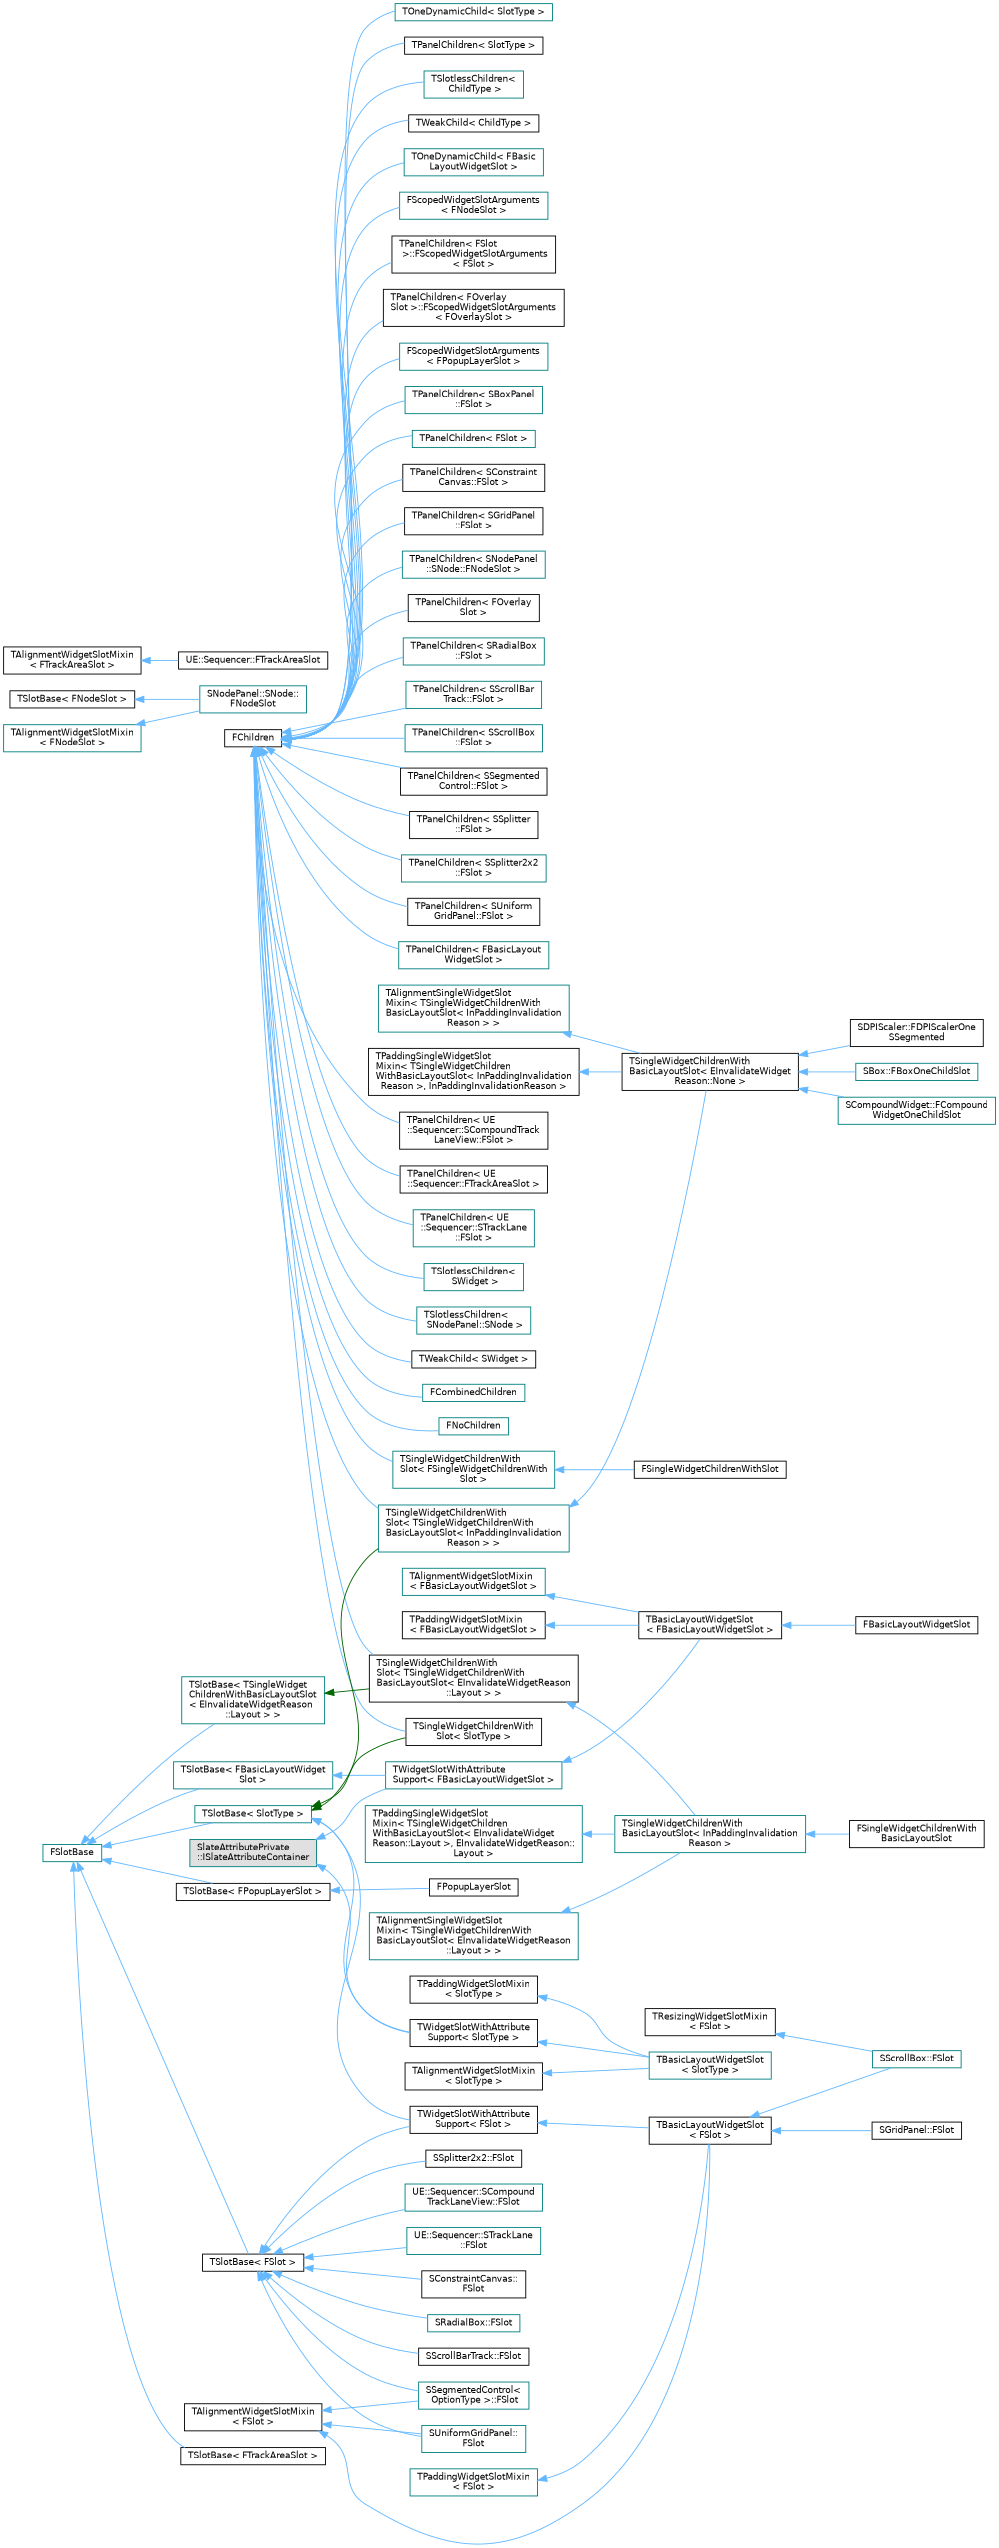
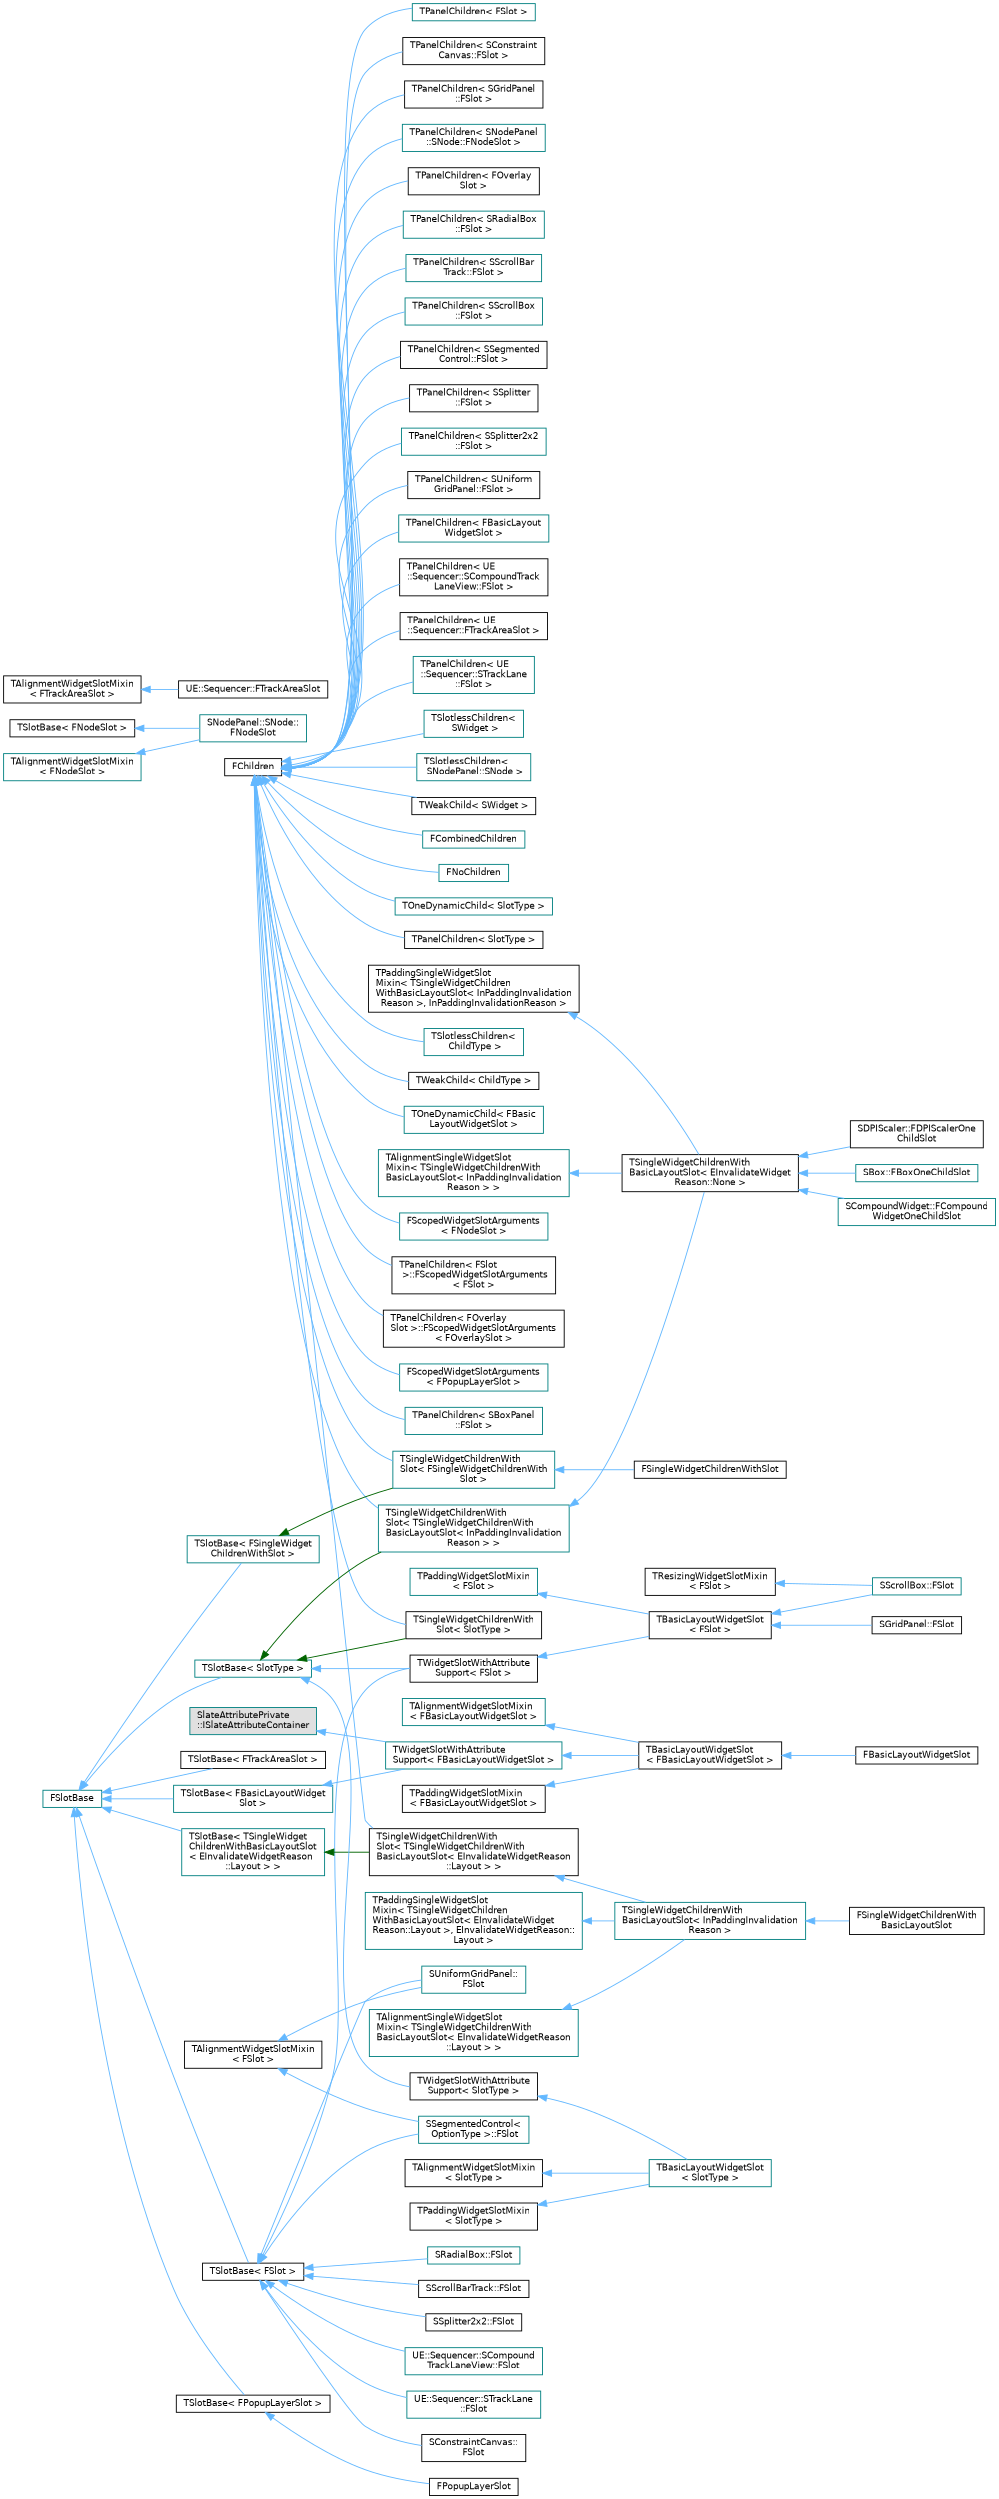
node "SDPIScaler::FDPIScalerOne SSegmented": label "SDPIScaler::FDPIScalerOne SSegmented" -> "SDPIScaler::FDPIScalerOne ChildSlot"
node "TSlotBase< FSingleWidget ChildrenWithSlot >": added
edge "TWidgetSlotWithAttribute Support< SlotType >" -> "SlateAttributePrivate ::ISlateAttributeContainer": removed
edge "TBasicLayoutWidgetSlot < FSlot >" -> "TAlignmentWidgetSlotMixin < FSlot >": removed
